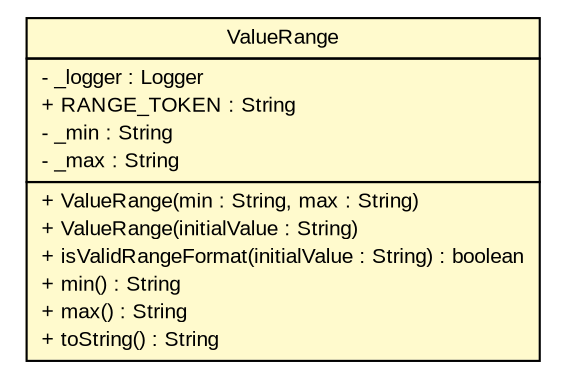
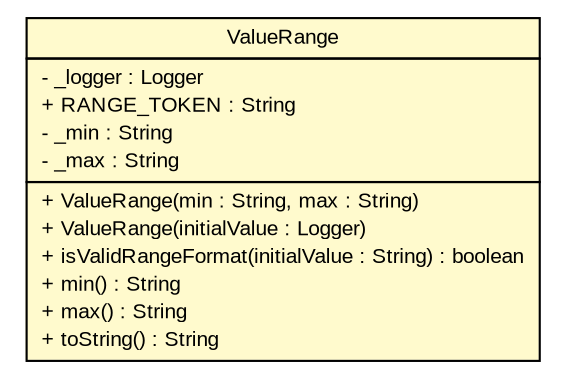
node "ValueRange": text "+ ValueRange(initialValue : String)" -> "+ ValueRange(initialValue : Logger)"
